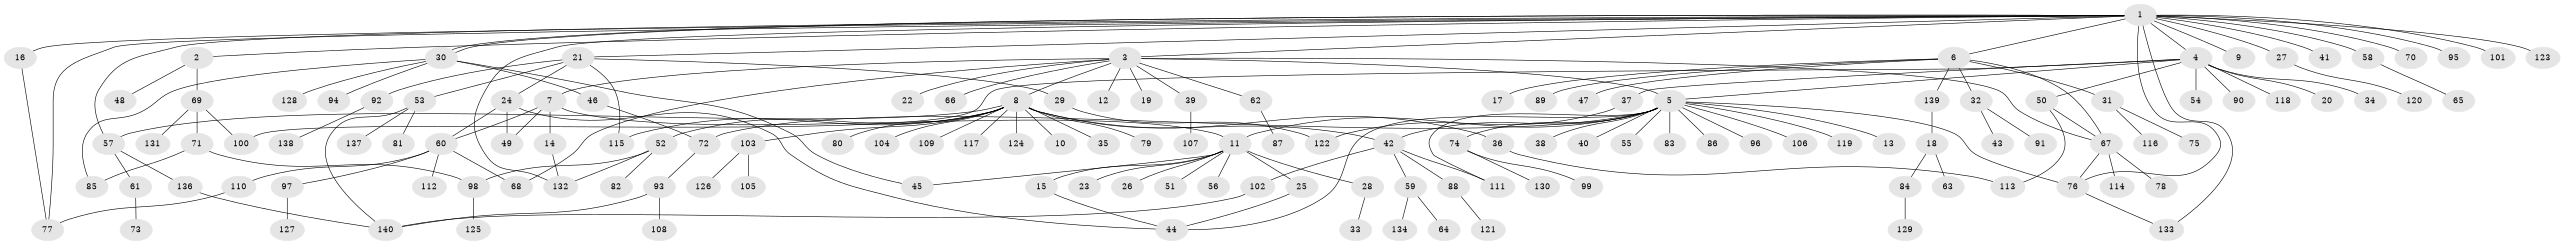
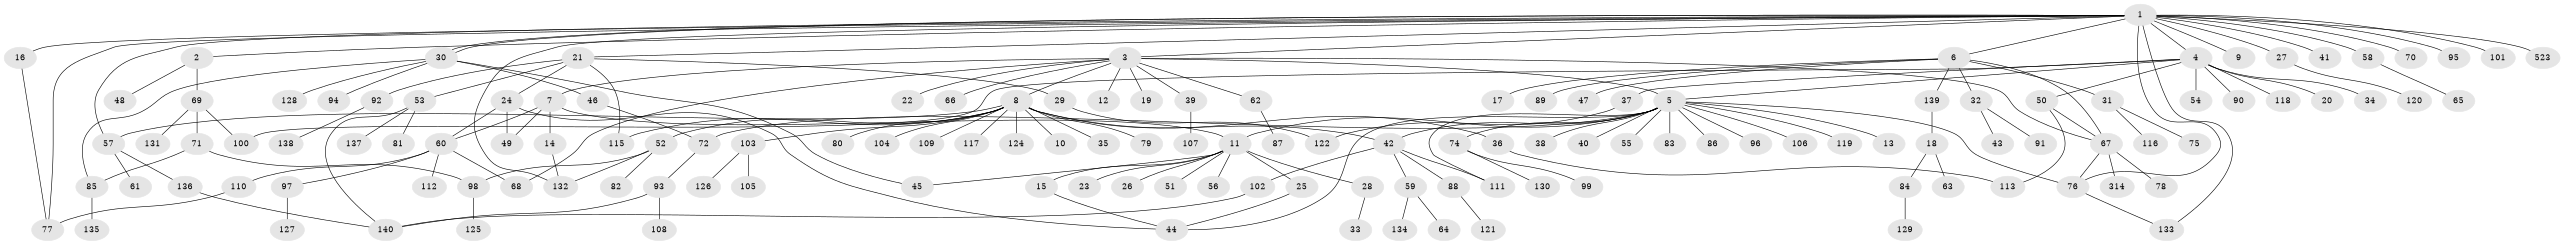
node "123": label "123" -> "523"
node "114": label "114" -> "314"
node "135": added
node "73": removed
